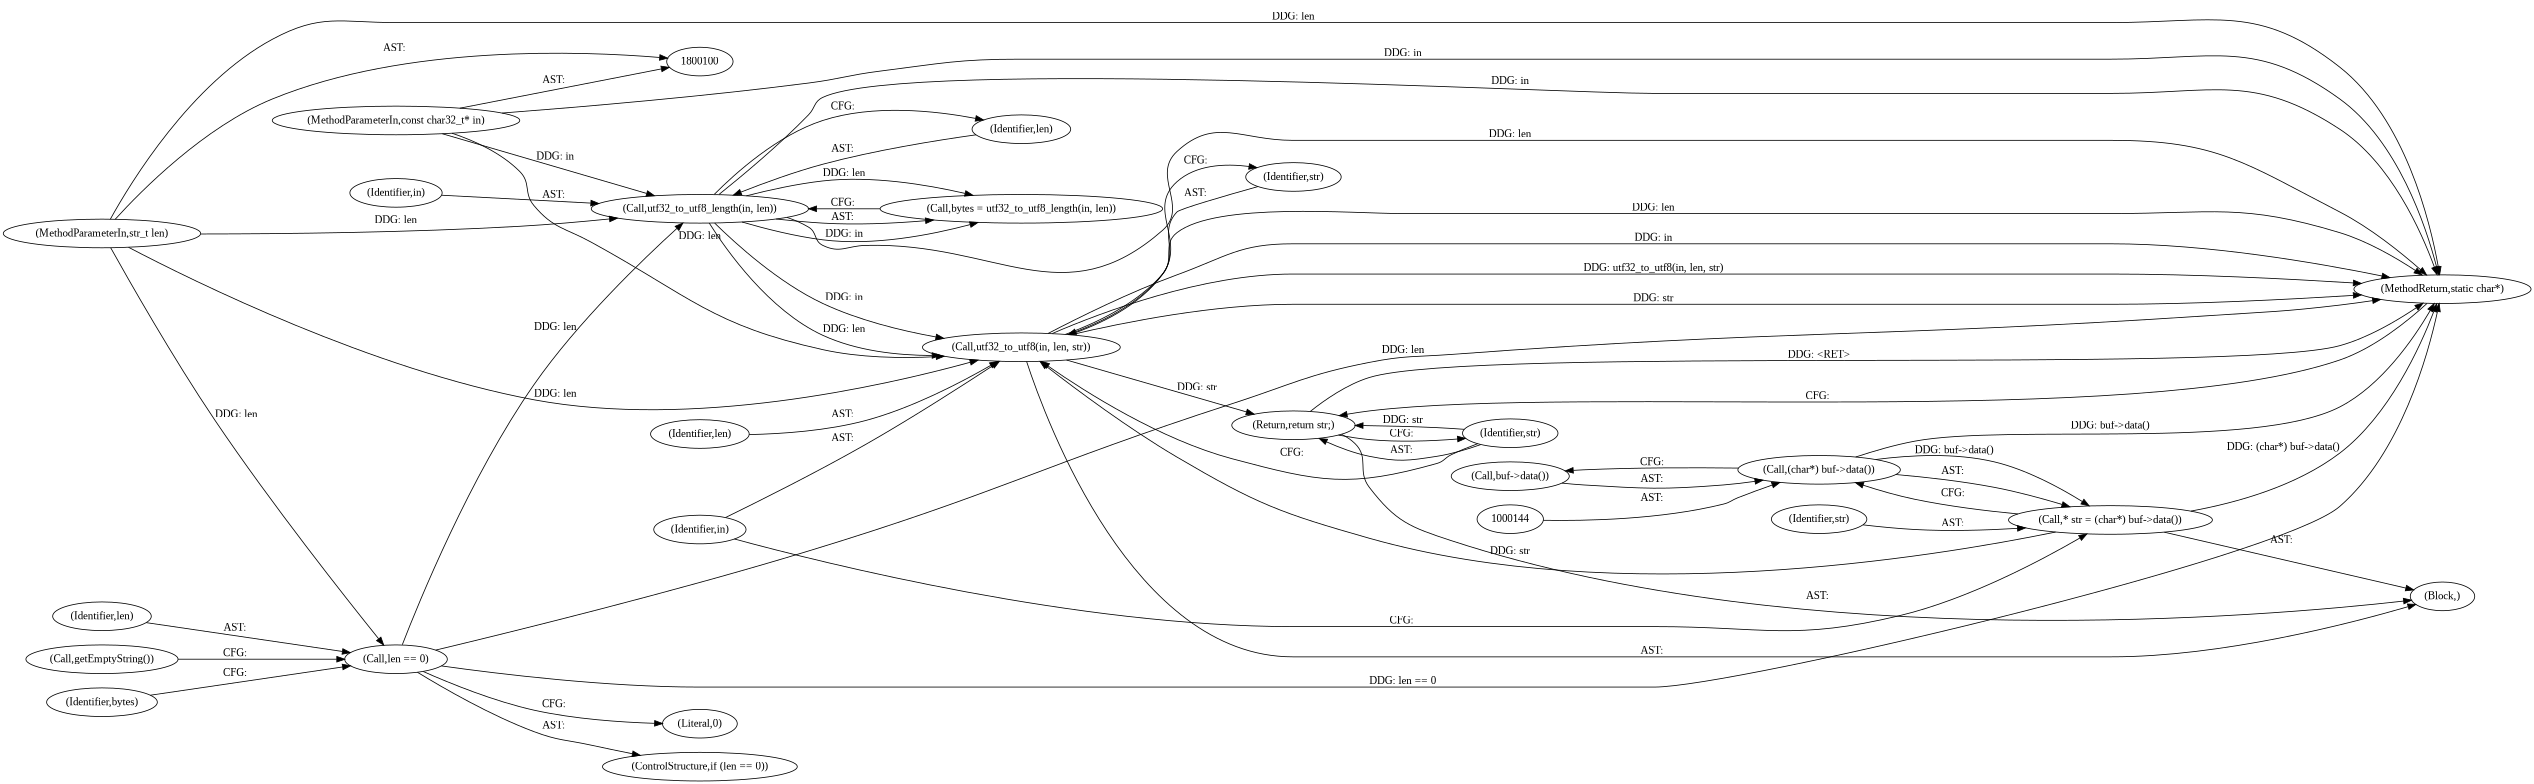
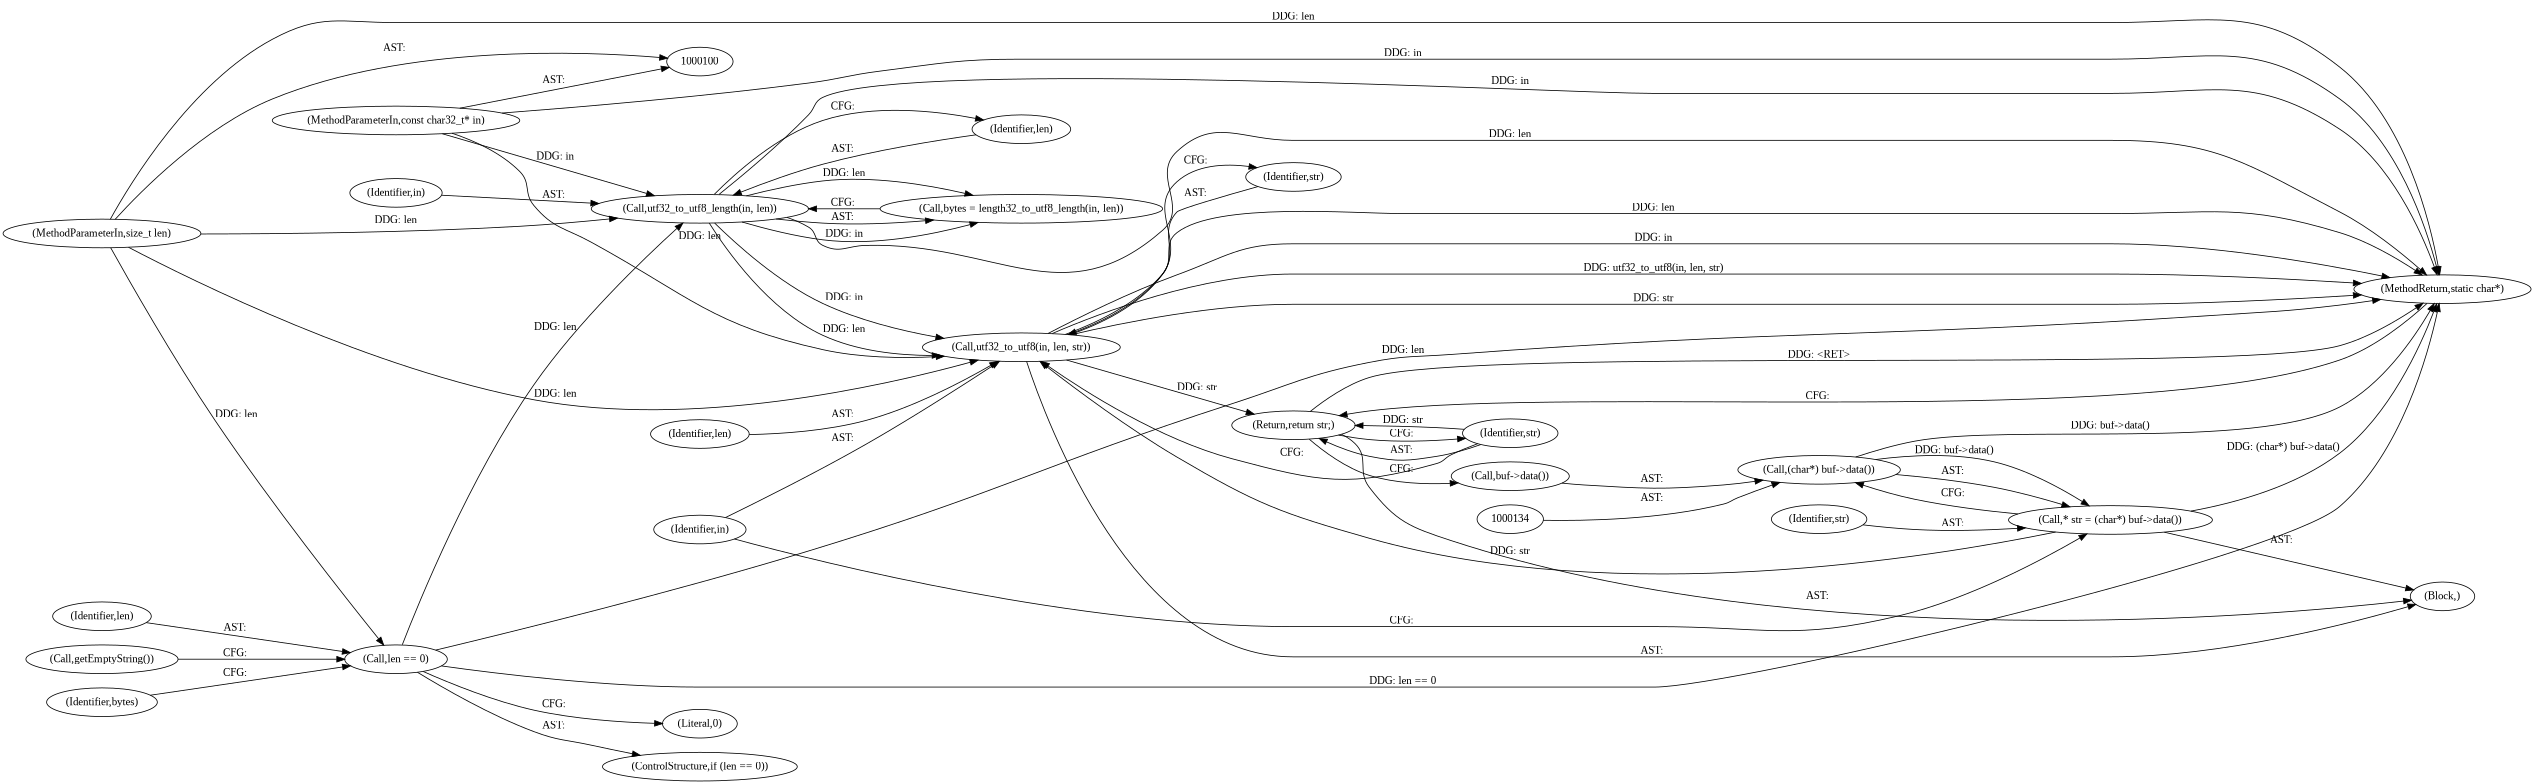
node "1800100": label "1800100" -> "1000100"
node "(Call,bytes = utf32_to_utf8_length(in, len))": label "(Call,bytes = utf32_to_utf8_length(in, len))" -> "(Call,bytes = length32_to_utf8_length(in, len))"
node "(MethodParameterIn,str_t len)": label "(MethodParameterIn,str_t len)" -> "(MethodParameterIn,size_t len)"
edge "(Call,(char*) buf->data())" -> "(Call,buf->data())": now "(Return,return str;)" -> "(Call,buf->data())"
node "1000144": label "1000144" -> "1000134"
